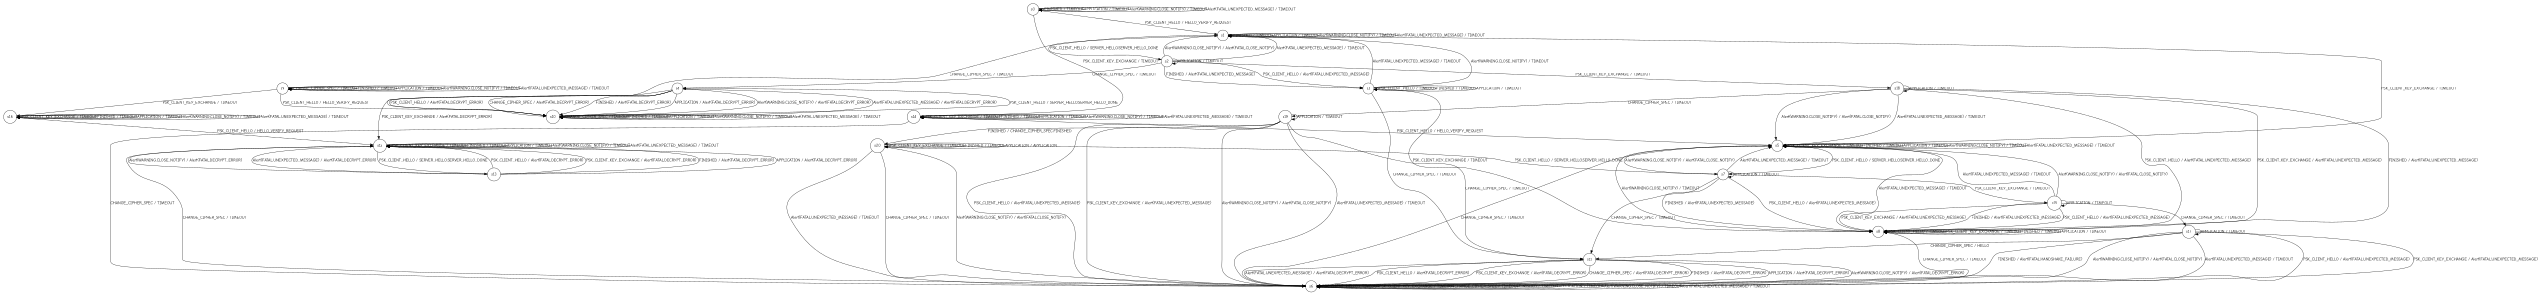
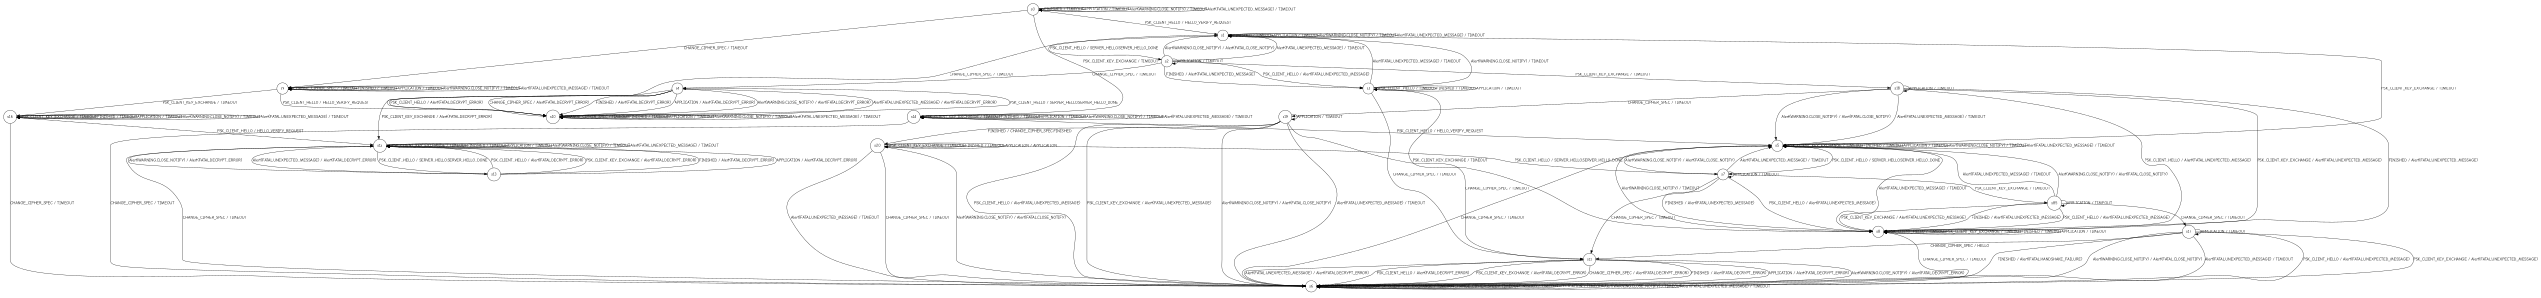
edge "s0" -> "s9": added, label "CHANGE_CIPHER_SPEC / TIMEOUT"
node "s15": label "s15" -> "s85"
edge "s16" -> "s6": added, label "CHANGE_CIPHER_SPEC / TIMEOUT"
